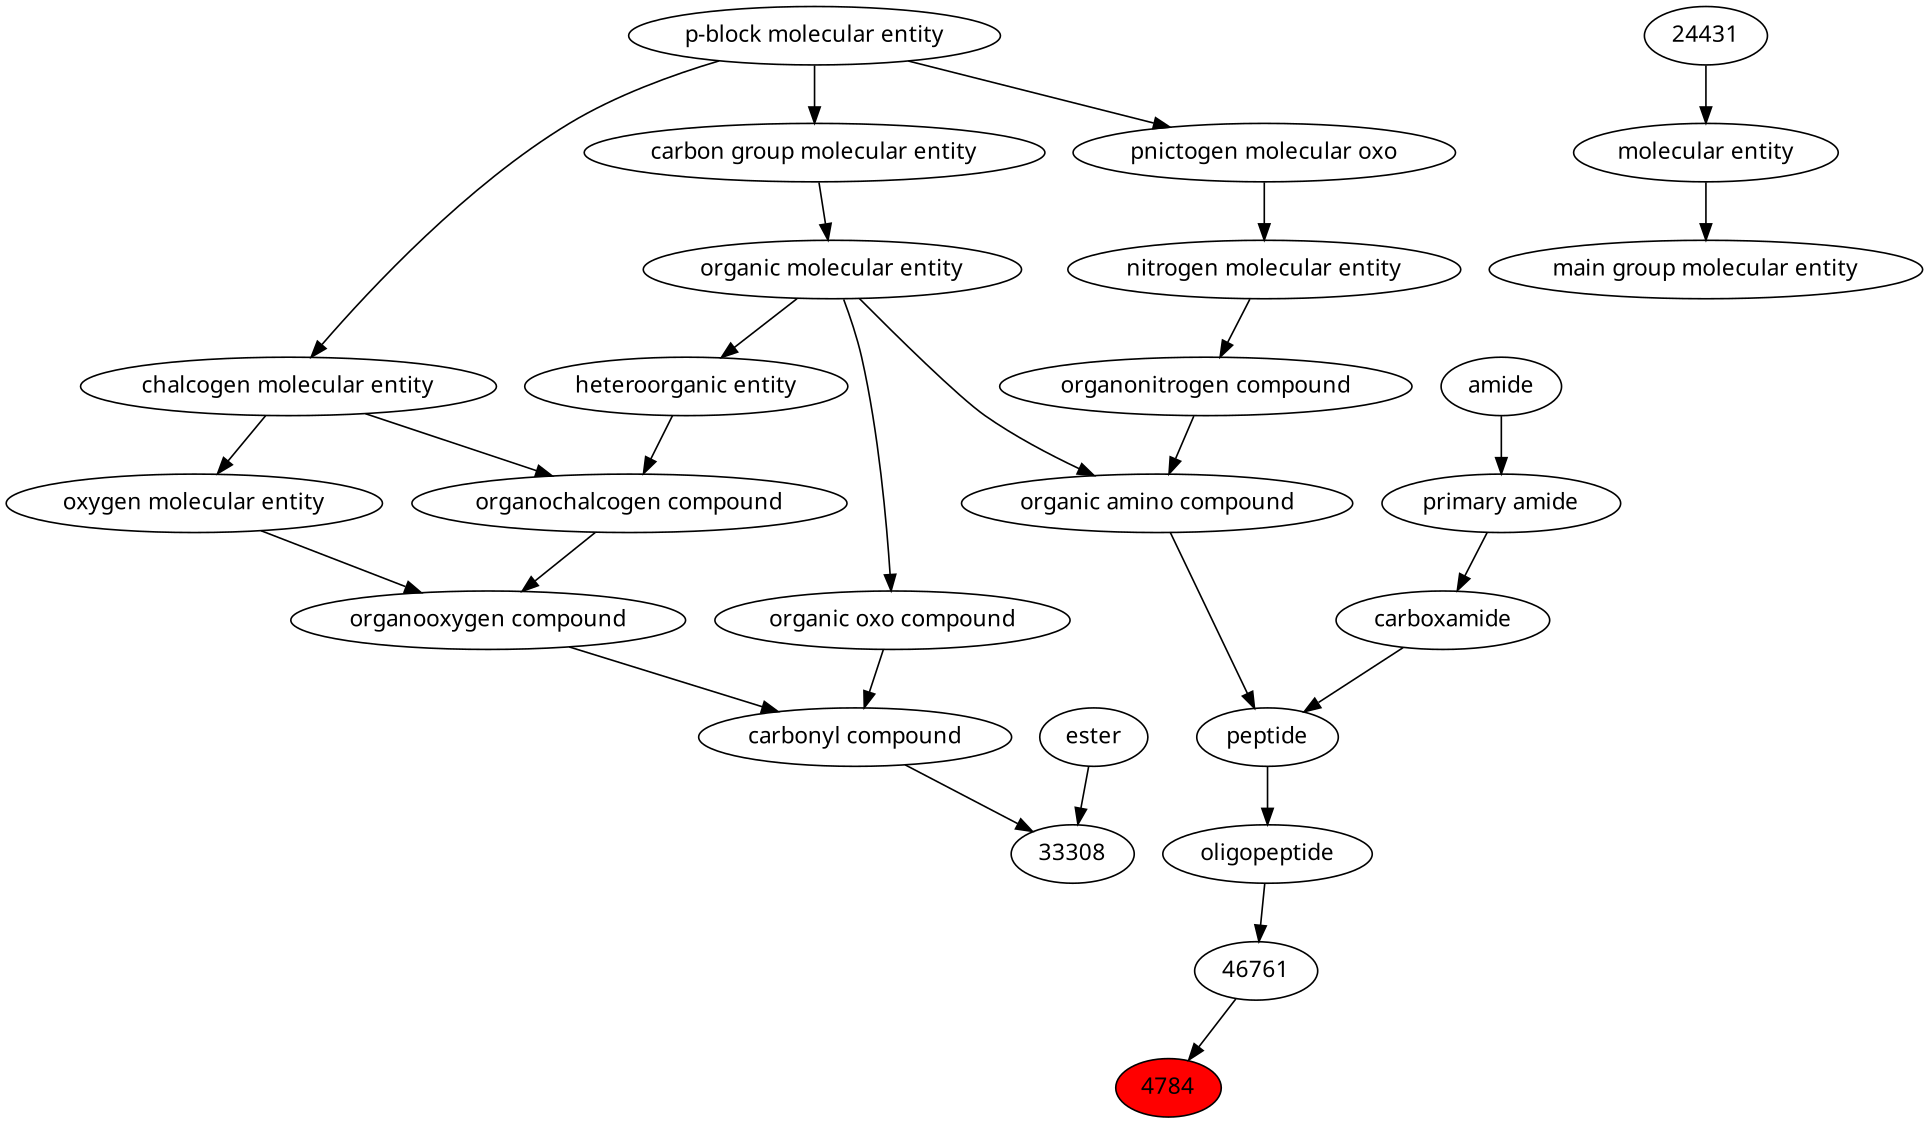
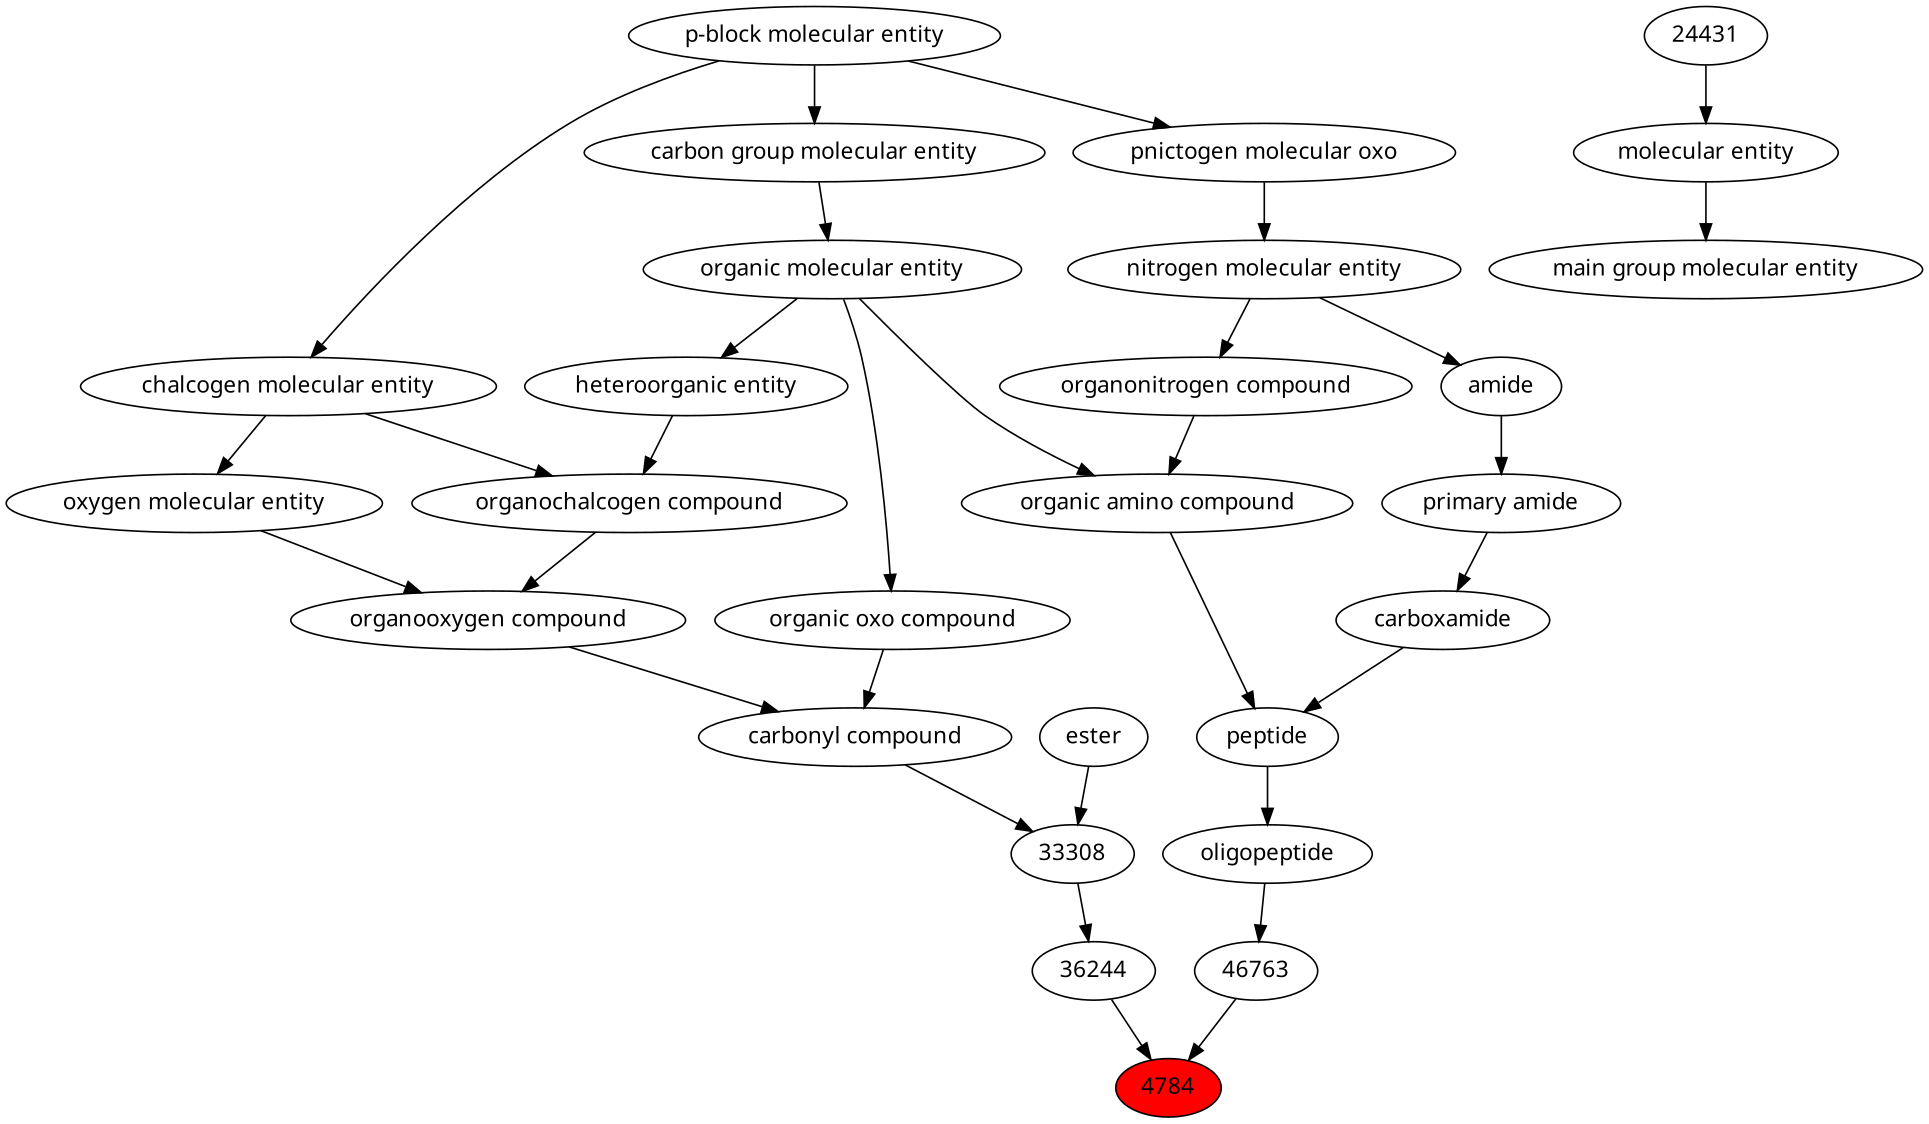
edge "nitrogen molecular entity" -> "amide": added
node "36244": added
node "46761": label "46761" -> "46763"
